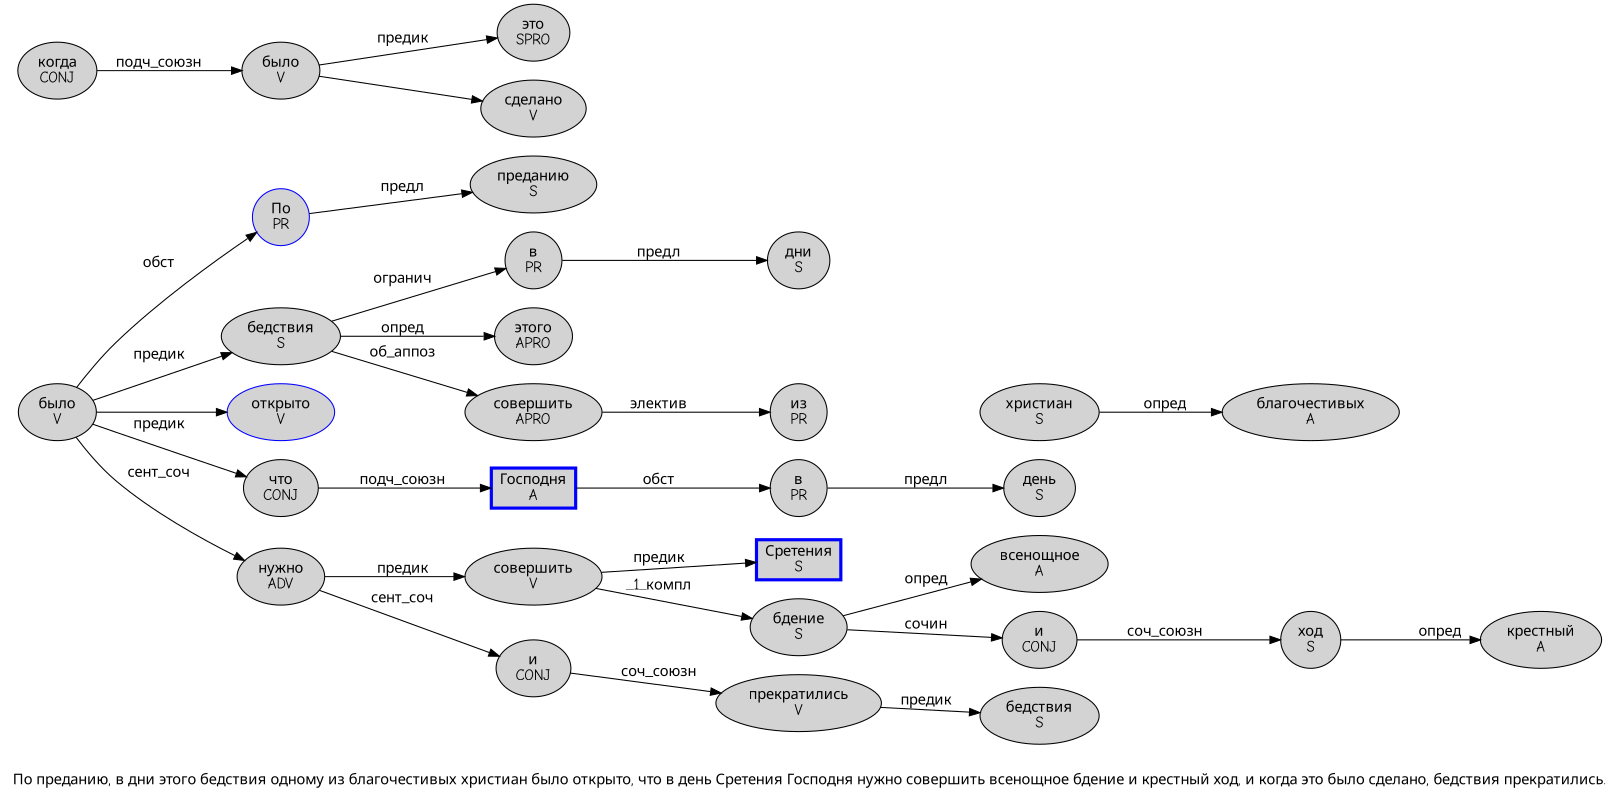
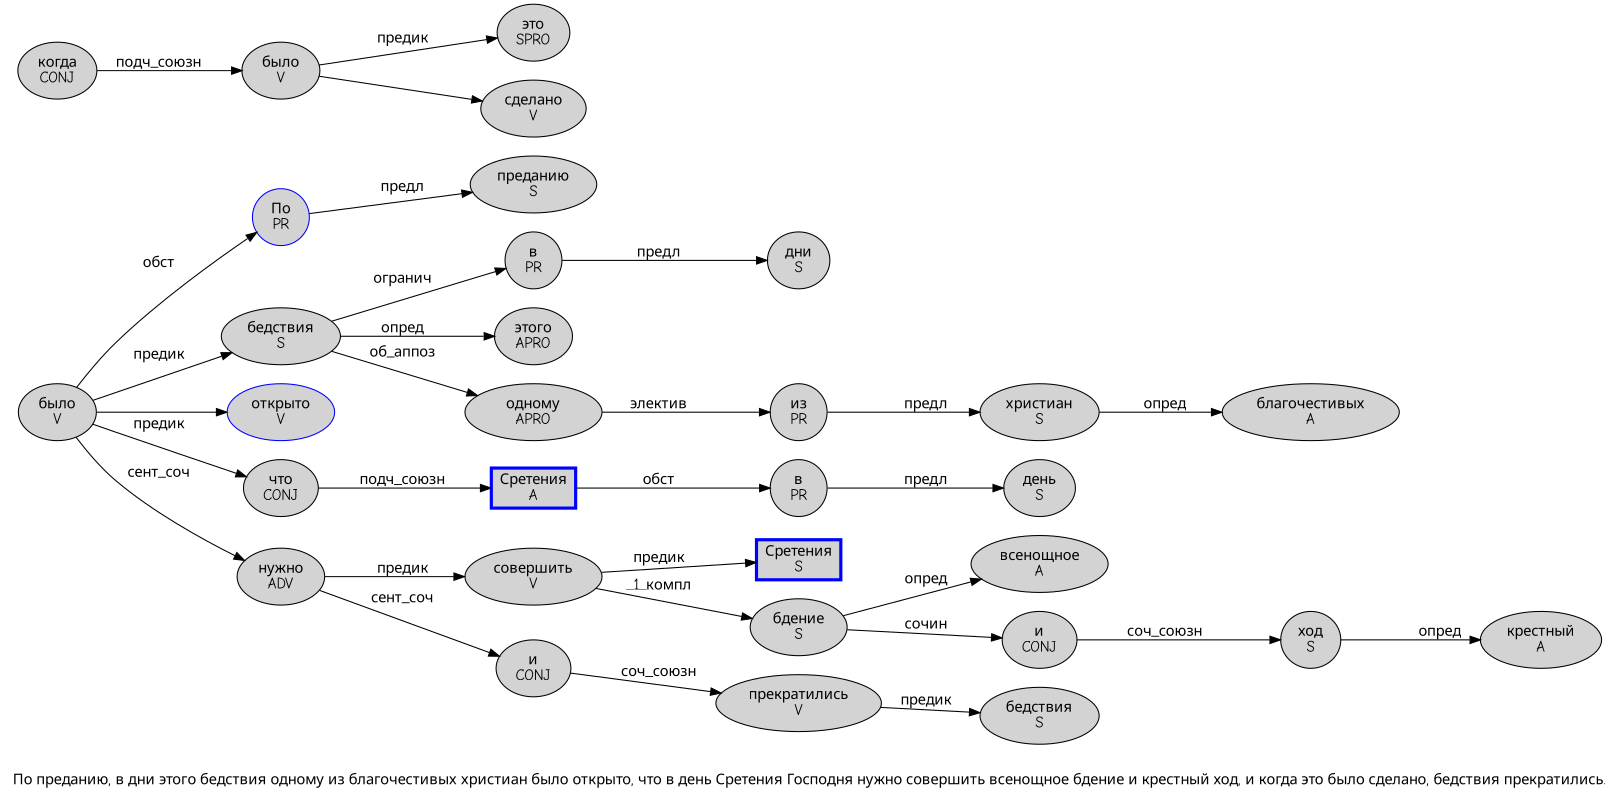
node "совершить APRO": label "совершить APRO" -> "одному APRO"
edge "из PR" -> "христиан S": added, label "предл"
node "Господня A": label "Господня A" -> "Сретения A"
